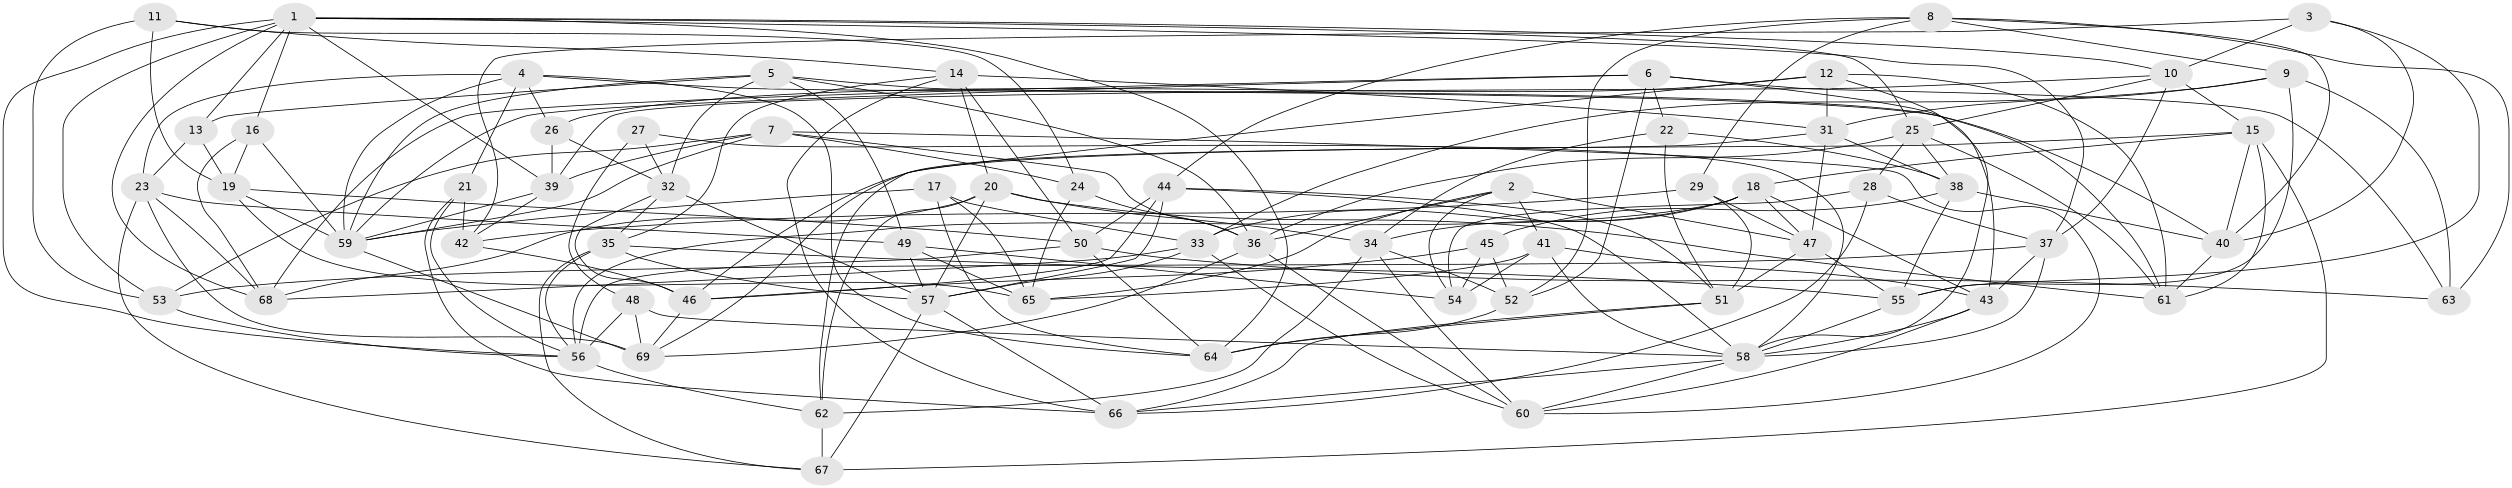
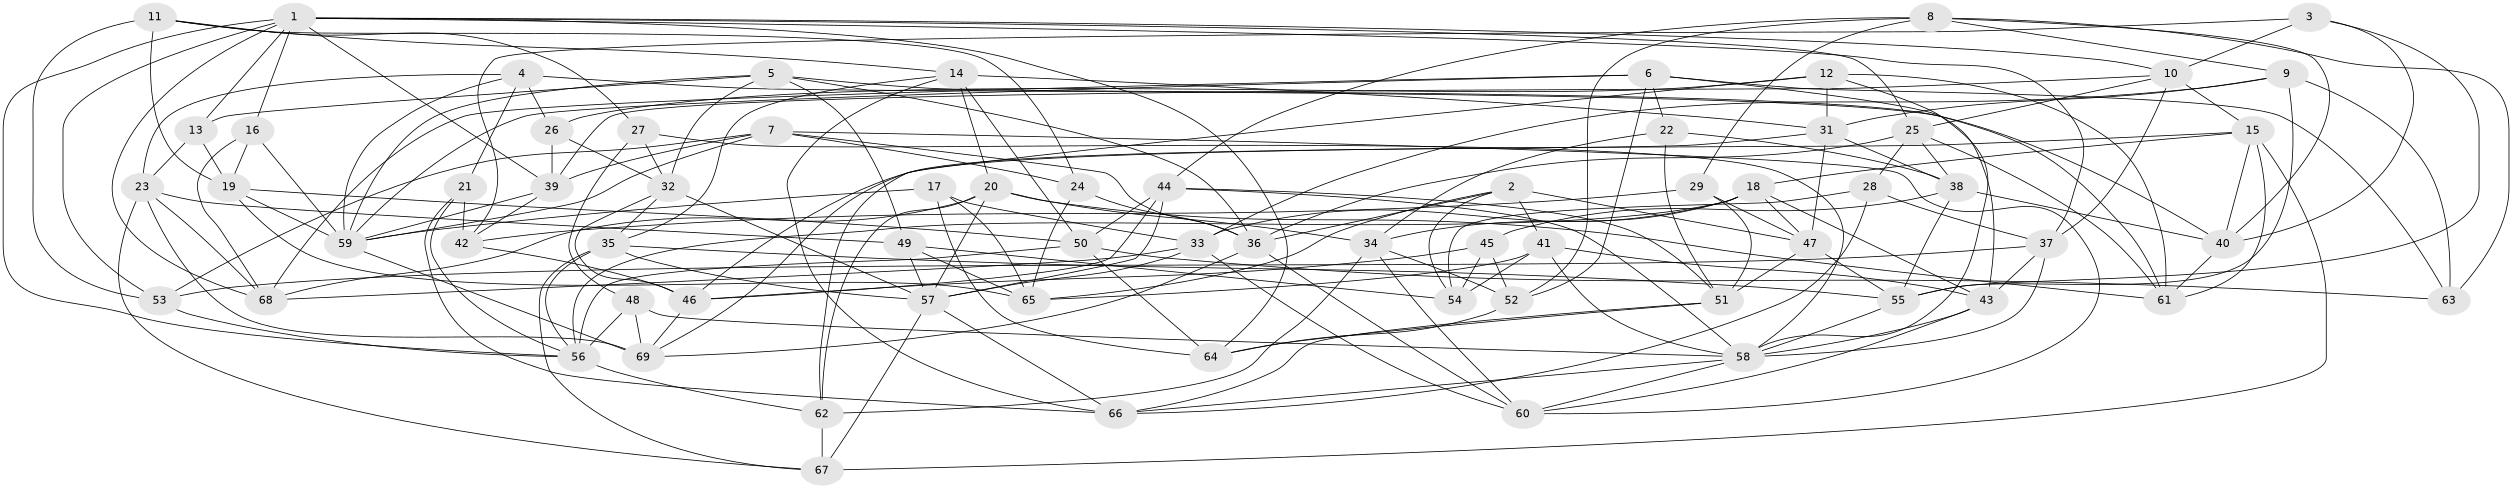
edge "11" -- "27": added
edge "4" -- "64": removed
